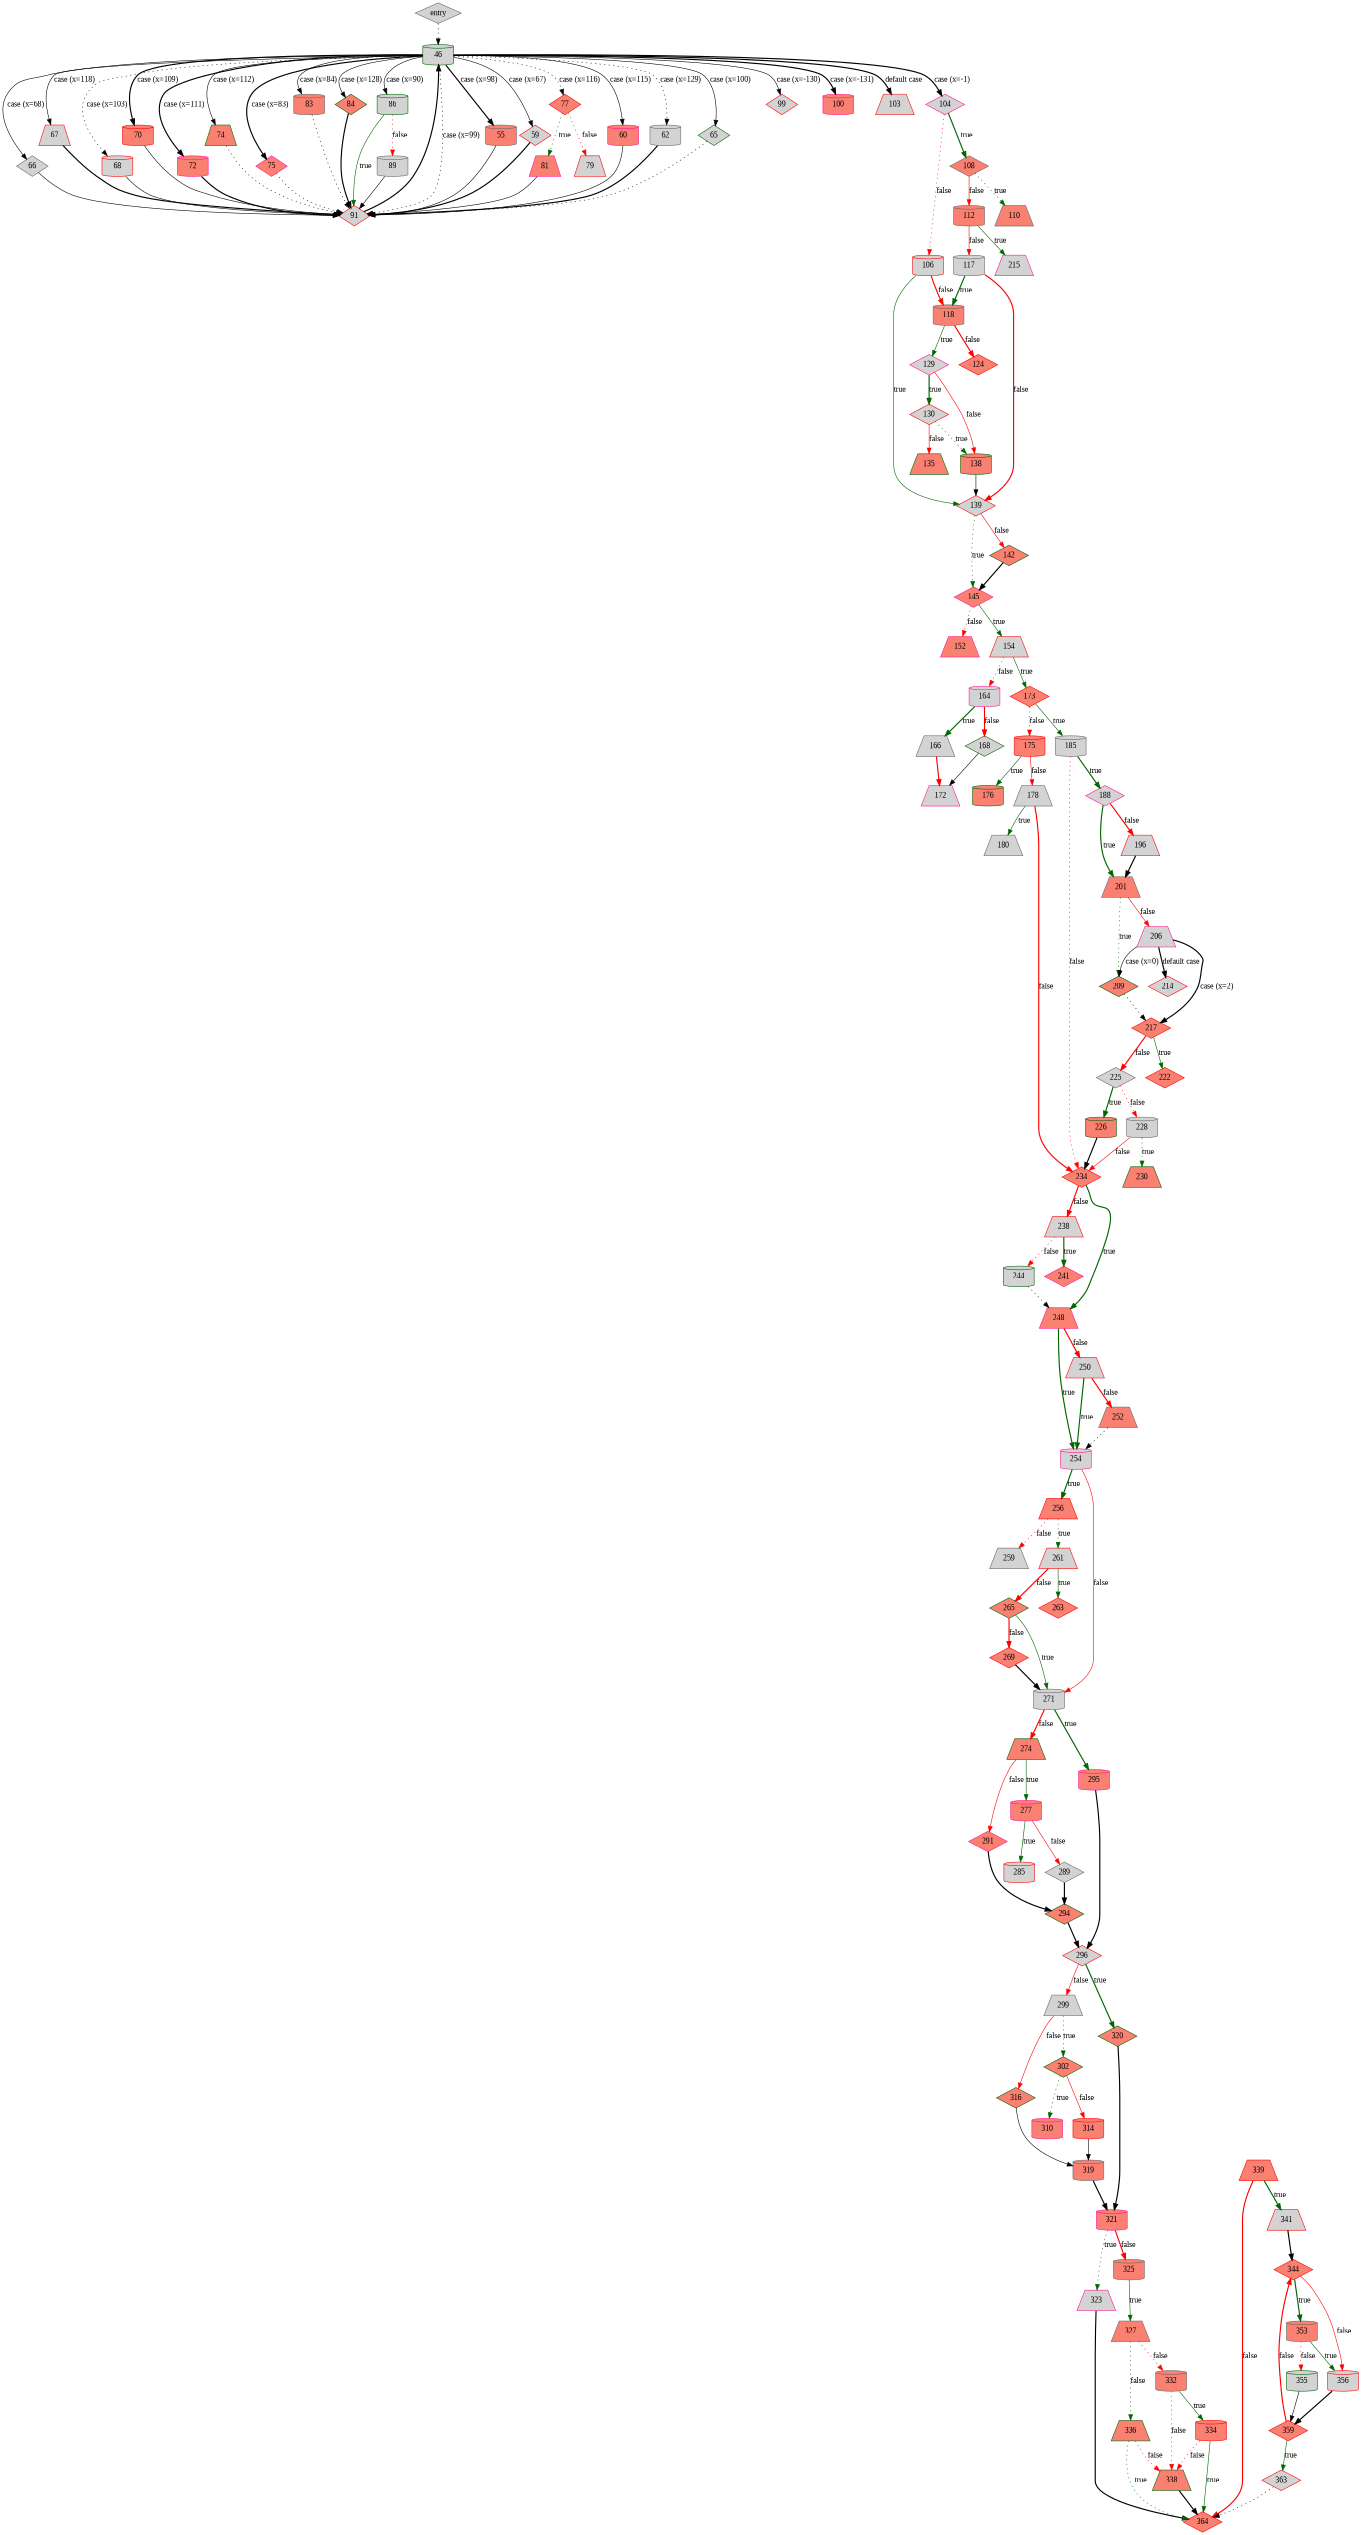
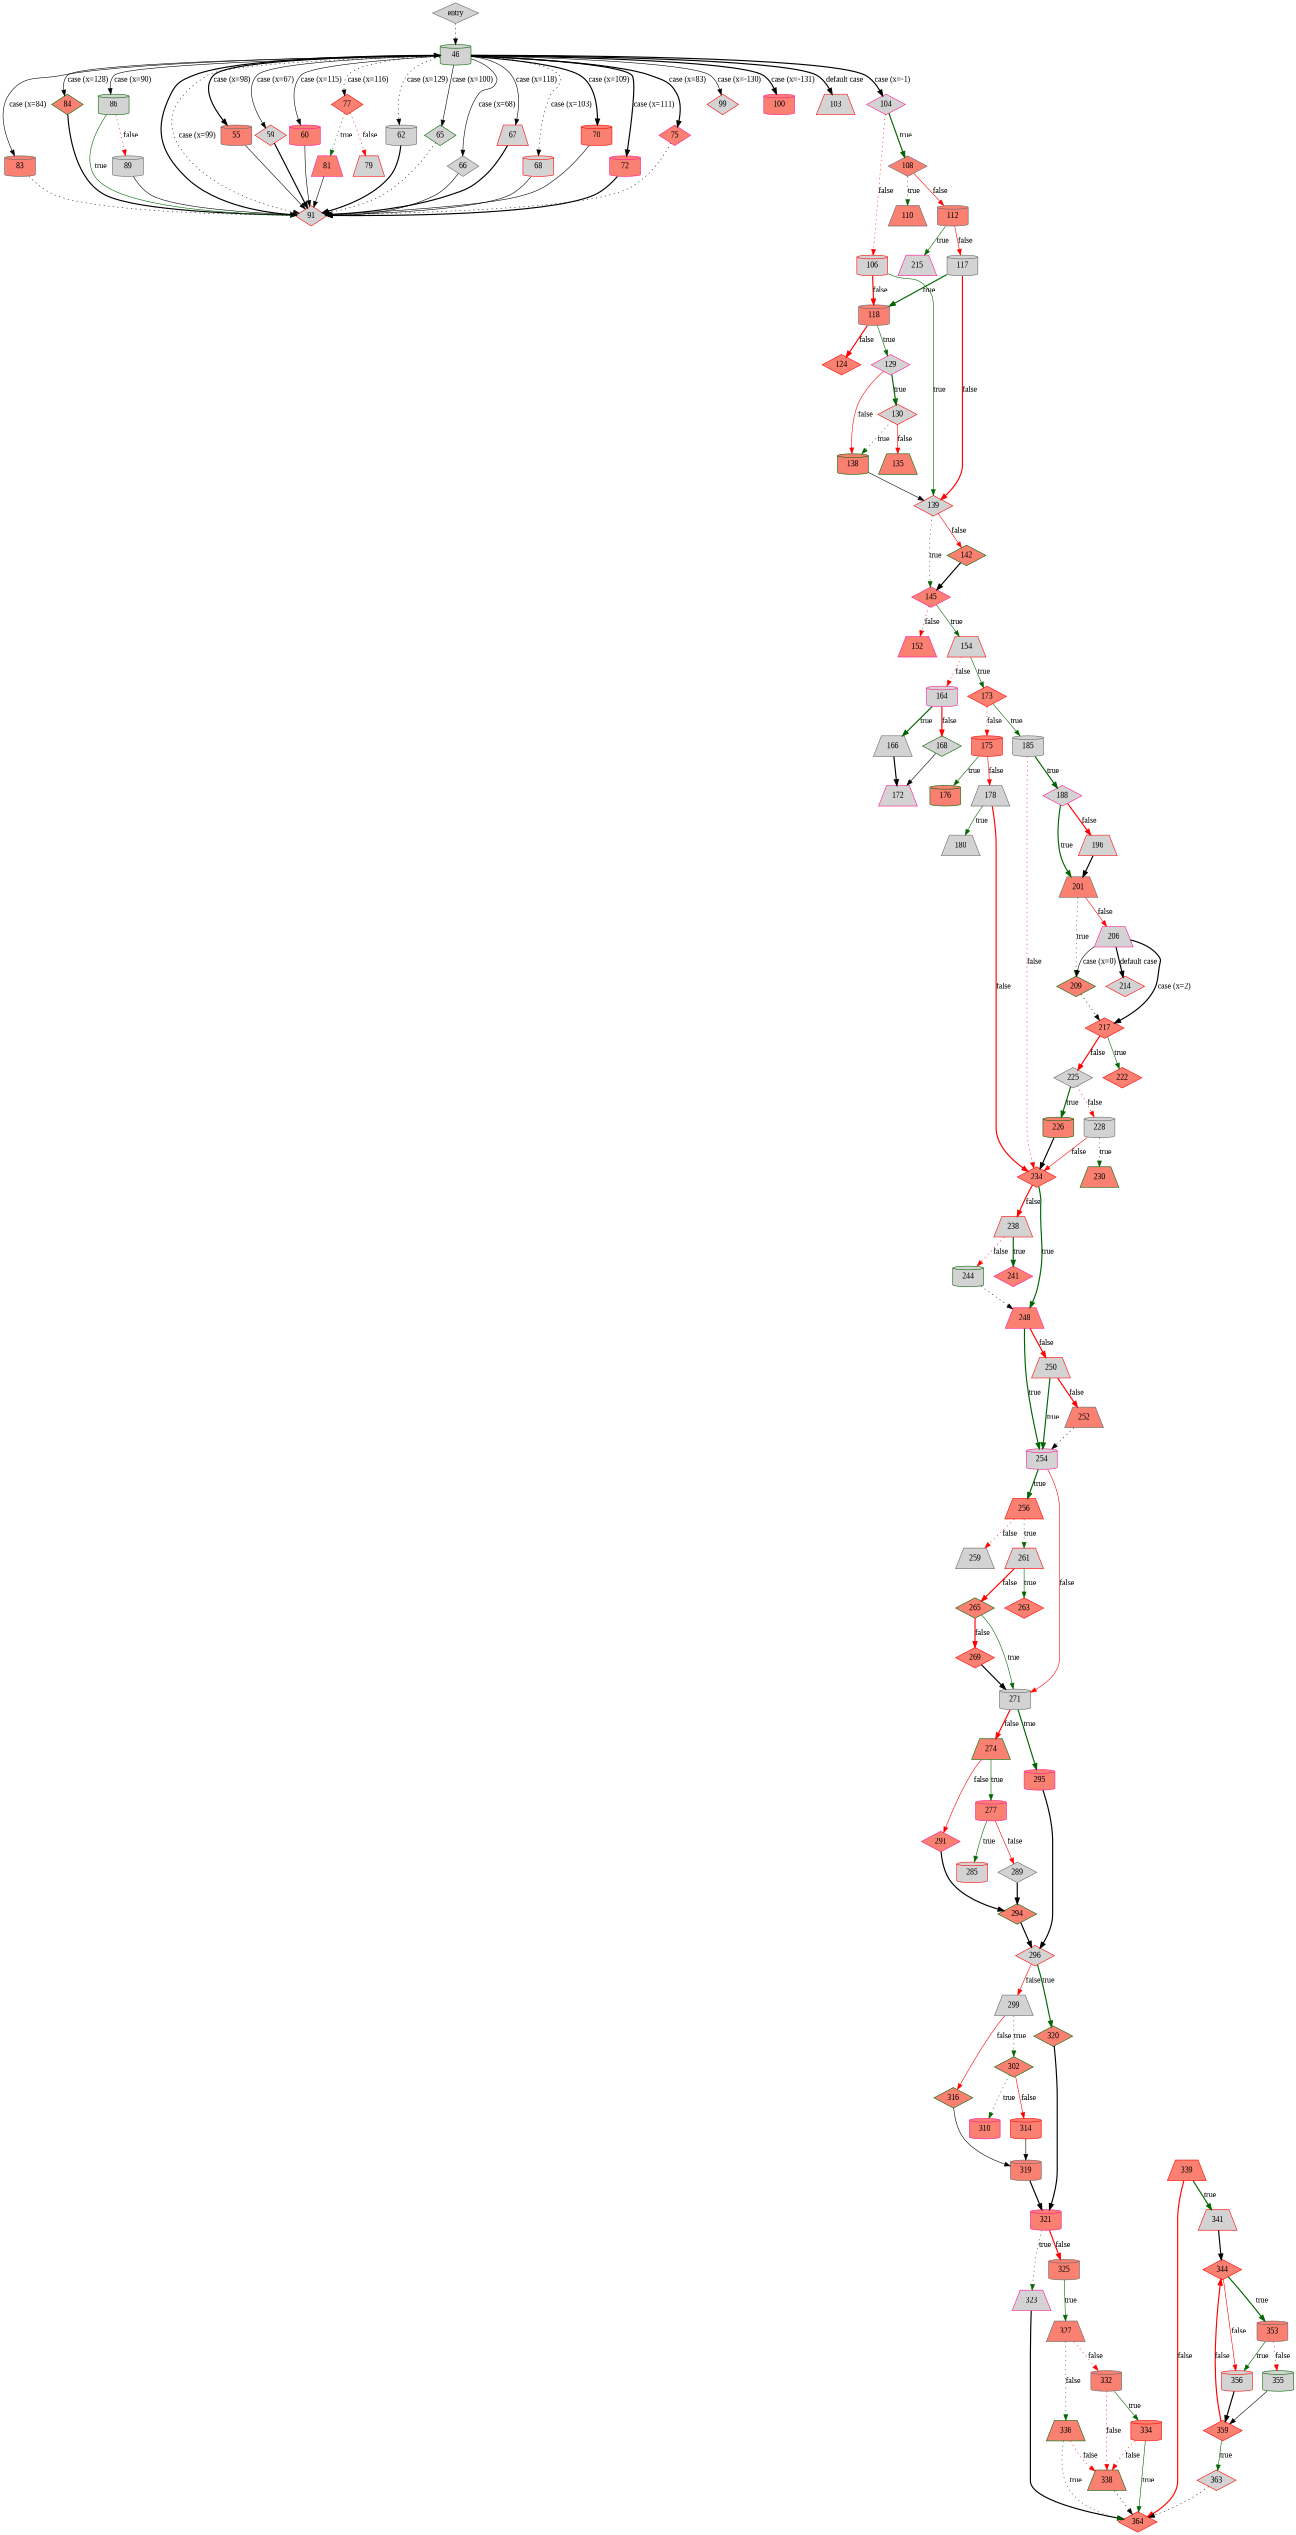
node "74": removed
edge "166" -> "172": color red -> black
edge "338" -> "364": style bold -> dotted
